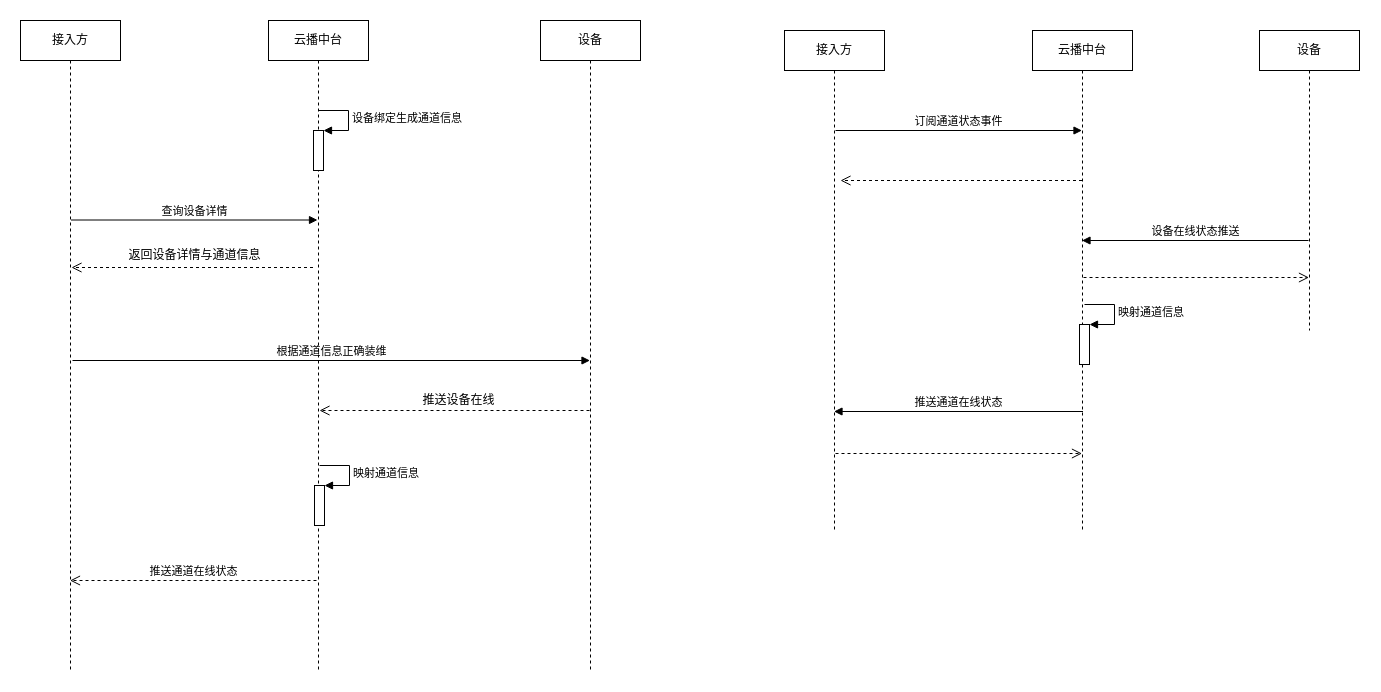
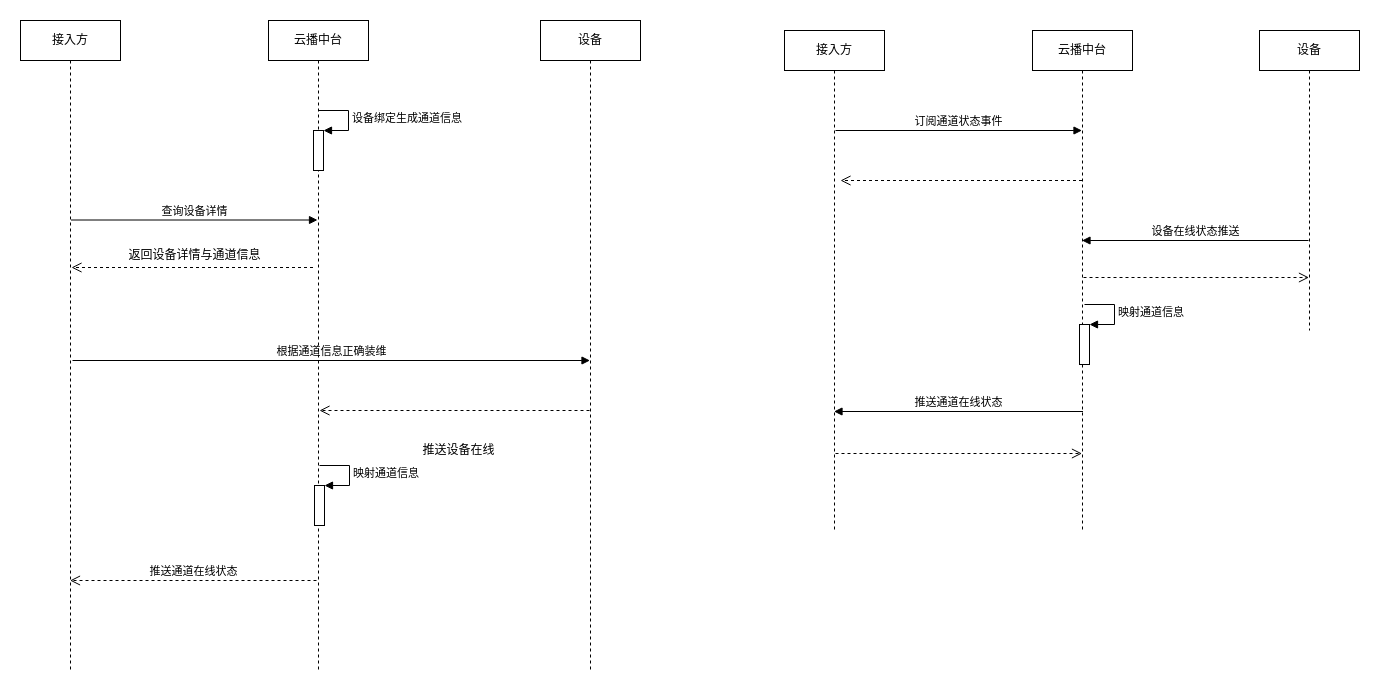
node "推送设备在线": moved (459, 401) -> (459, 451)
